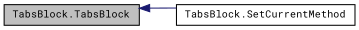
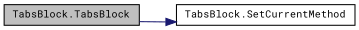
edge "TabsBlock.SetCurrentMethod" -> "TabsBlock.TabsBlock": reversed
